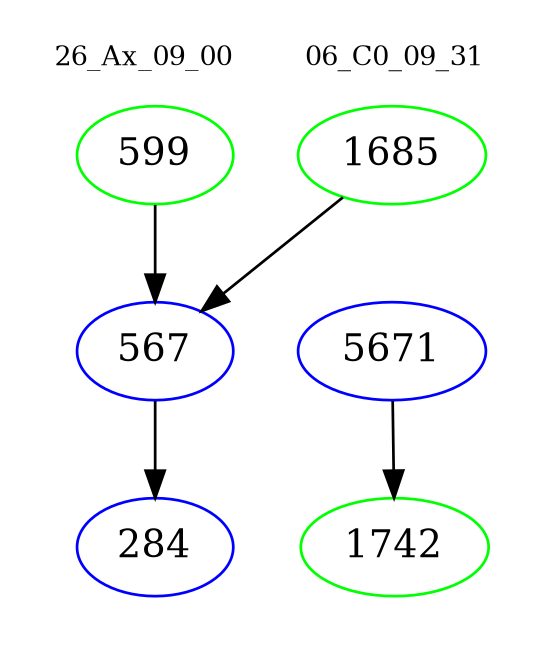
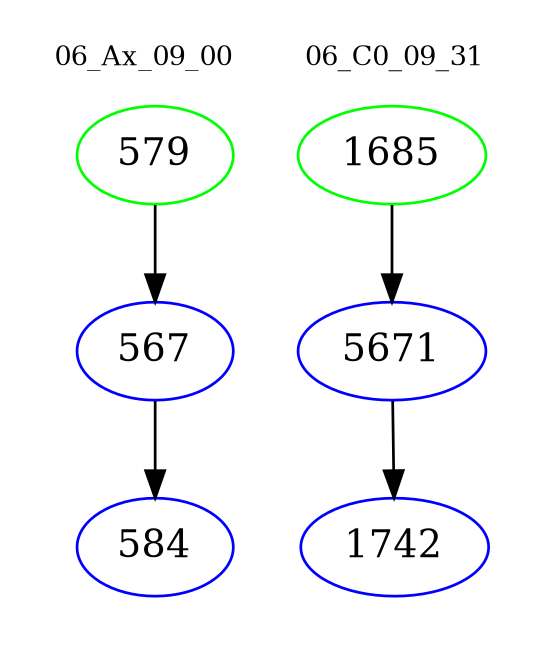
cluster "26_Ax_09_00": label "26_Ax_09_00" -> "06_Ax_09_00"
node "599": label "599" -> "579"
edge "1685" -> "567": now "1685" -> "5671"
node "284": label "284" -> "584"
node "1742": color green -> blue
